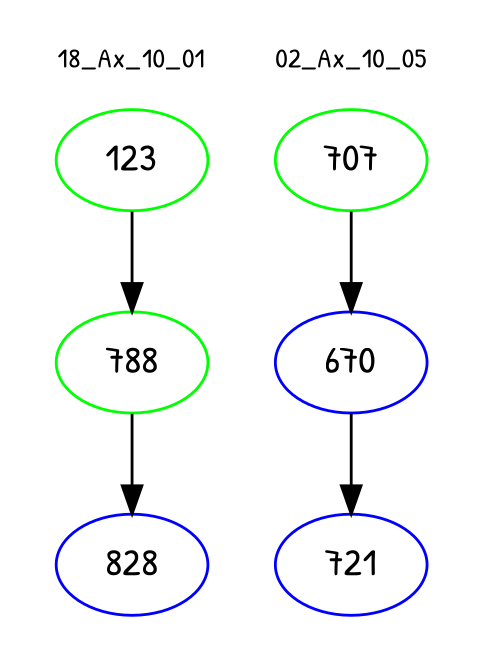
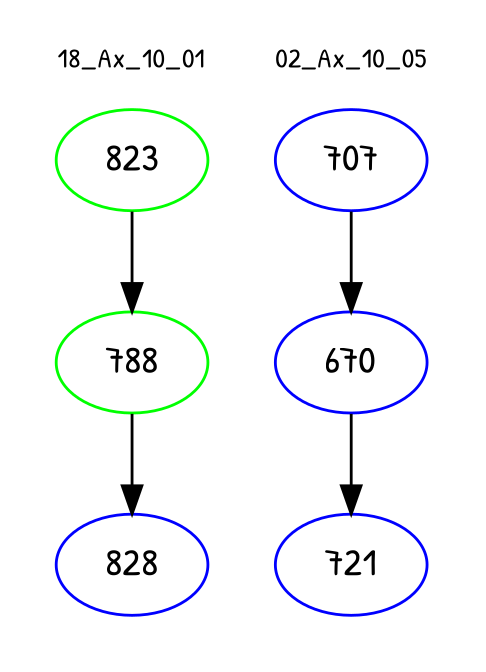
node "123": label "123" -> "823"
node "707": color green -> blue
